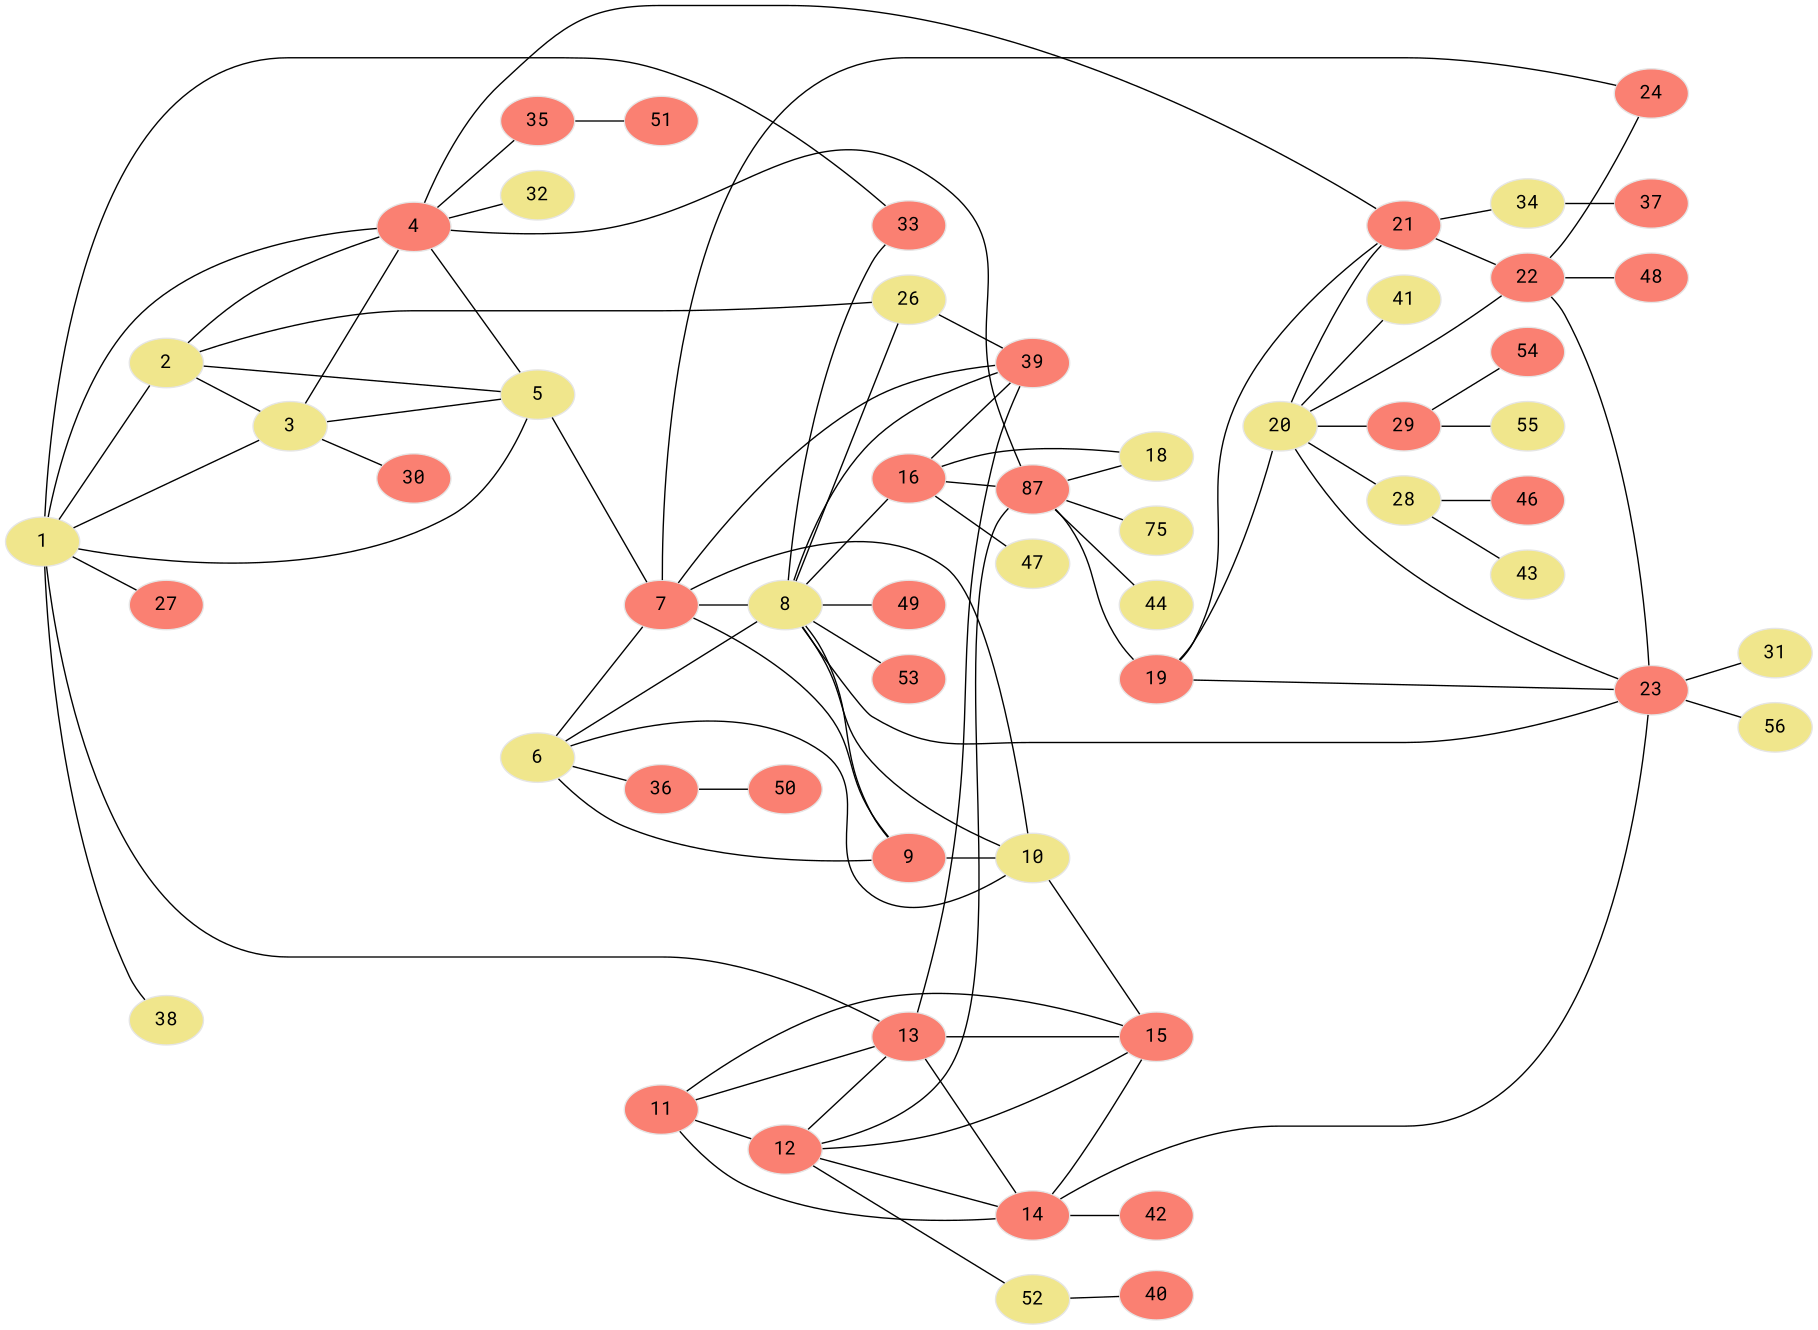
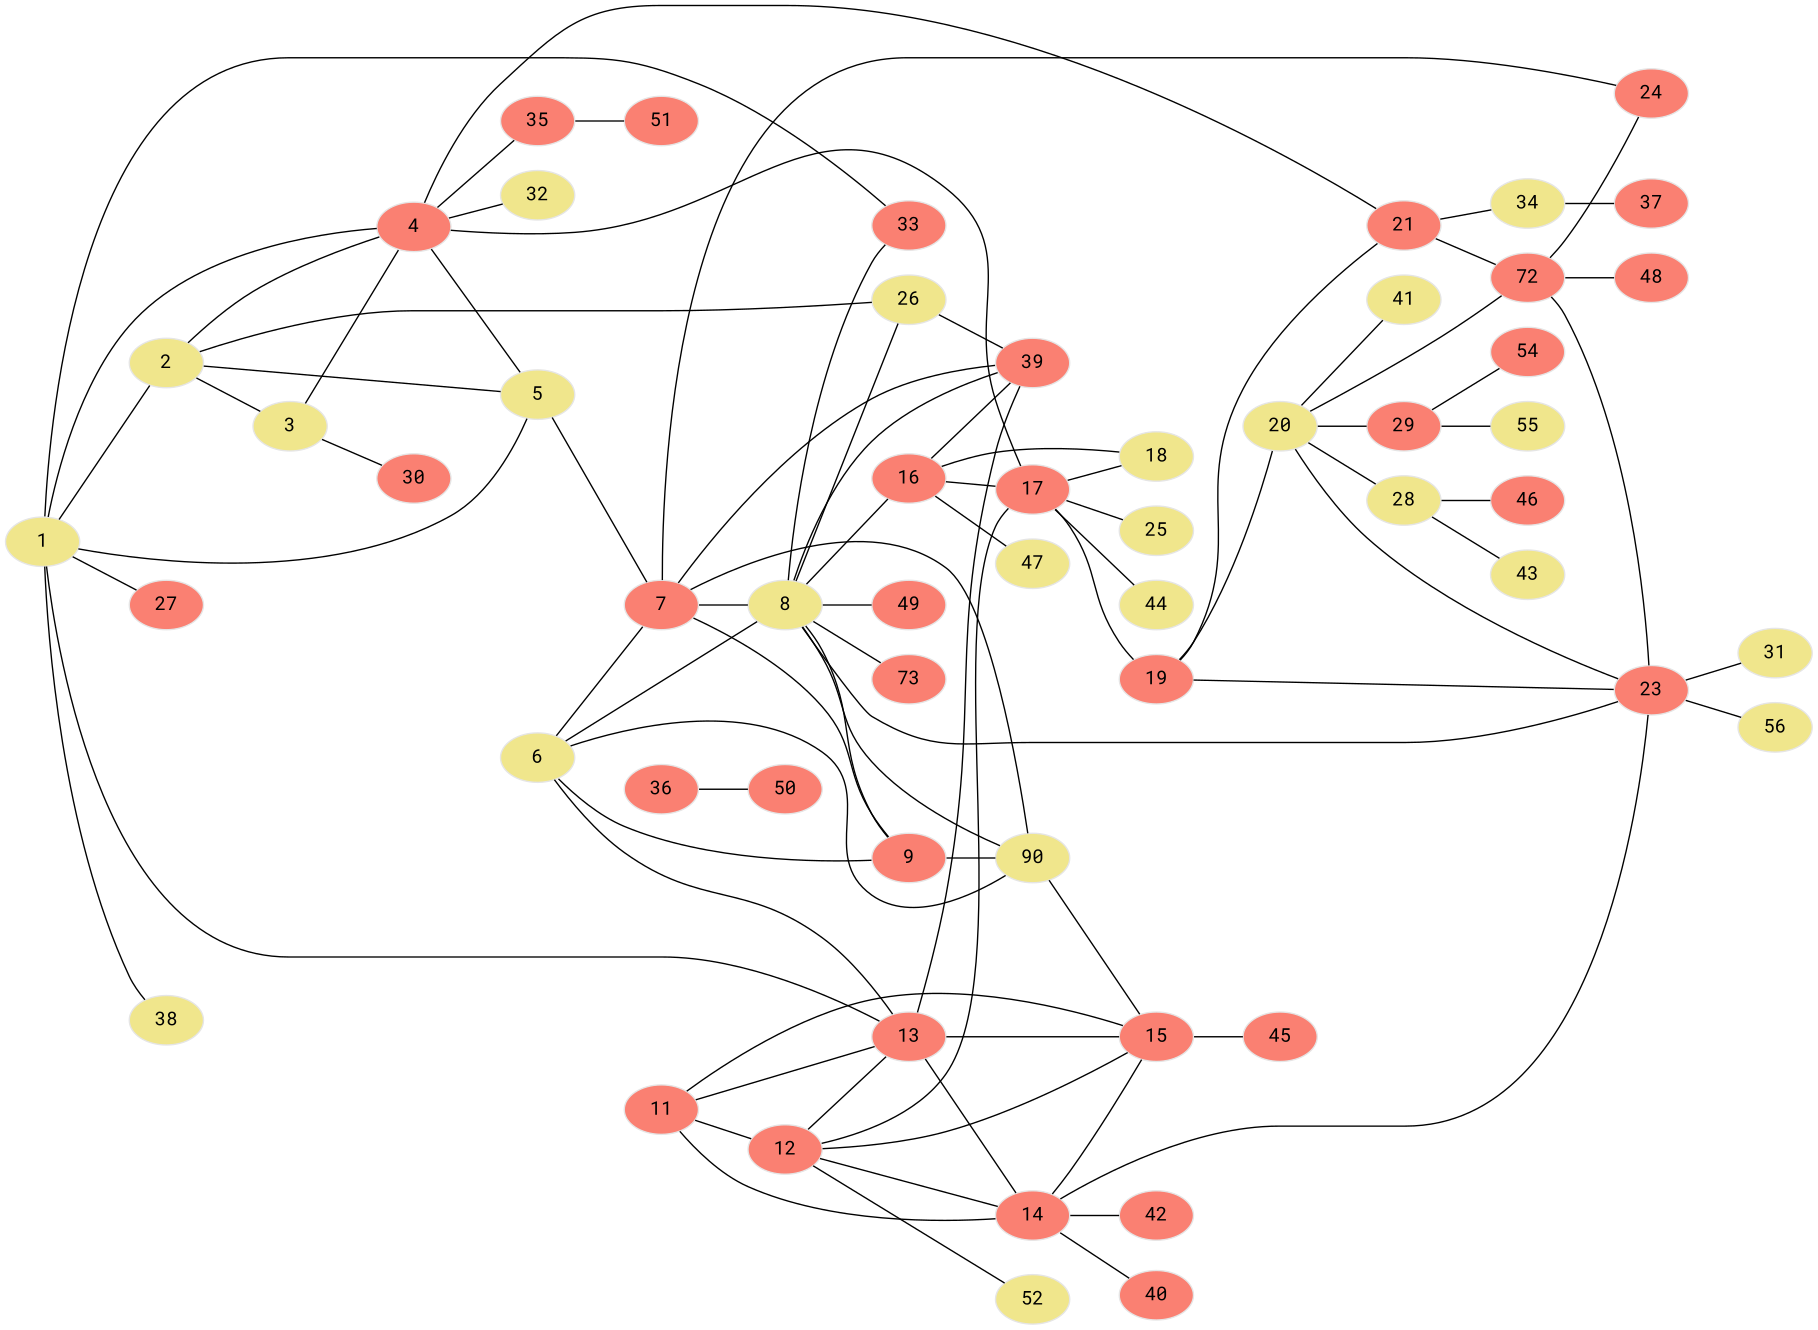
node "22": label "22" -> "72"
edge "21" -- "20": removed
edge "5" -- "3": removed
edge "3" -- "1": removed
node "87": label "87" -> "17"
node "75": label "75" -> "25"
node "53": label "53" -> "73"
edge "6" -- "36": now "6" -- "13"
node "10": label "10" -> "90"
node "45": added
edge "40" -- "52": now "40" -- "14"
